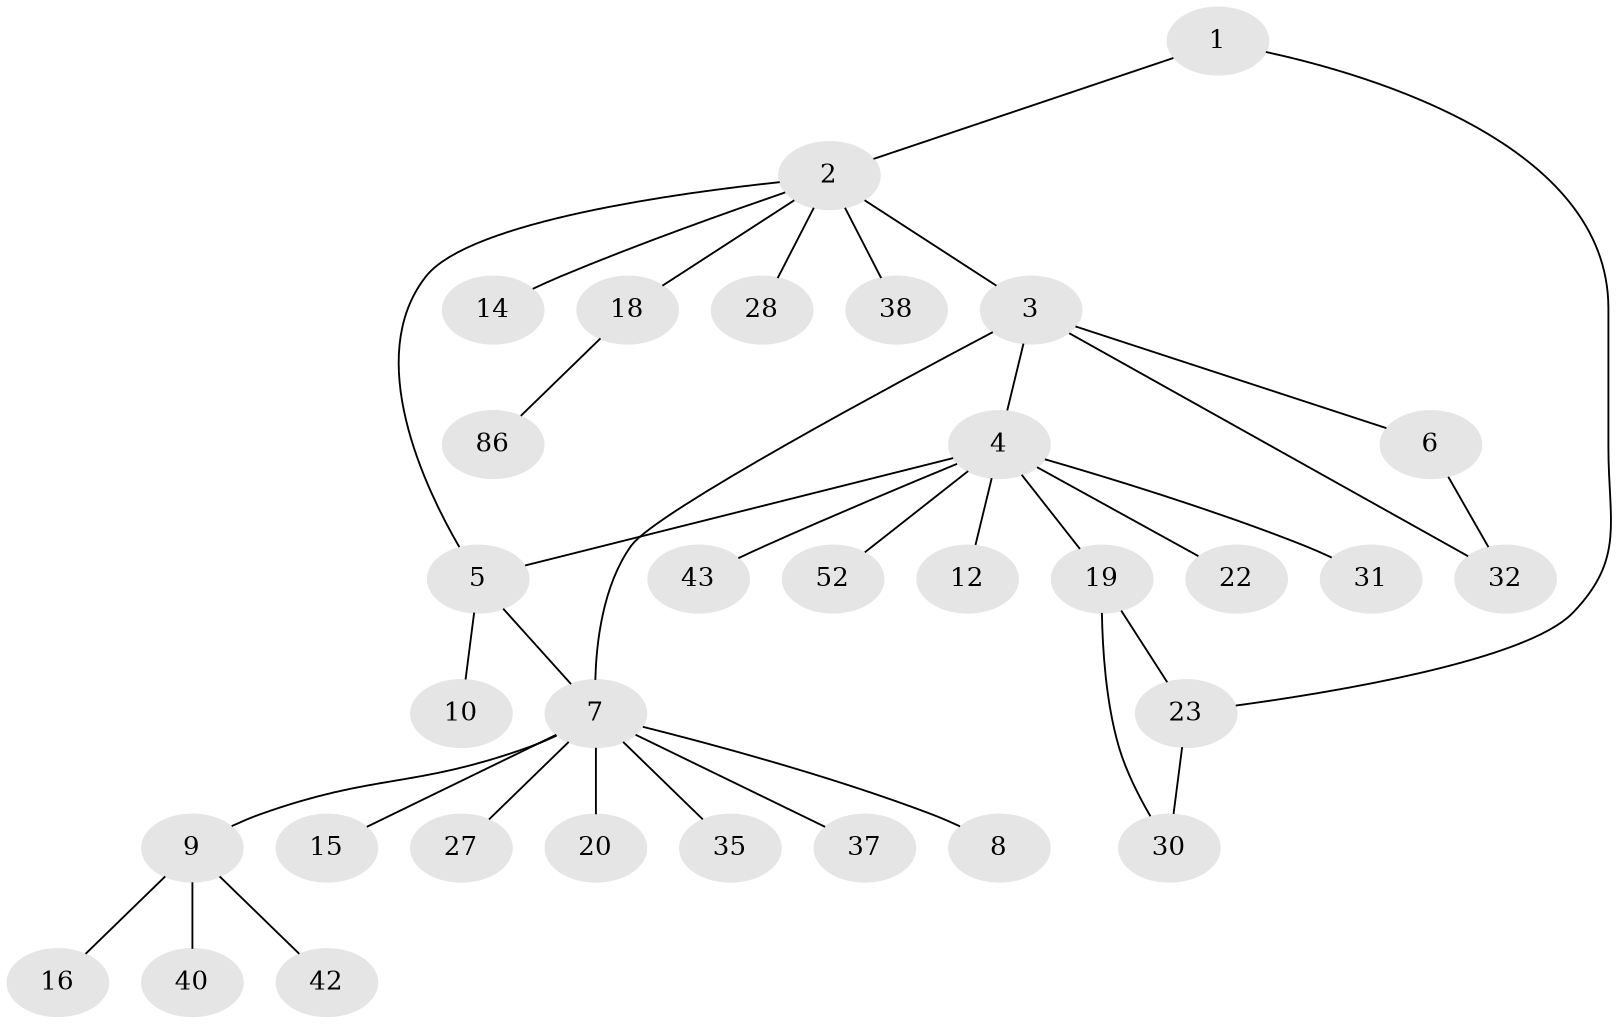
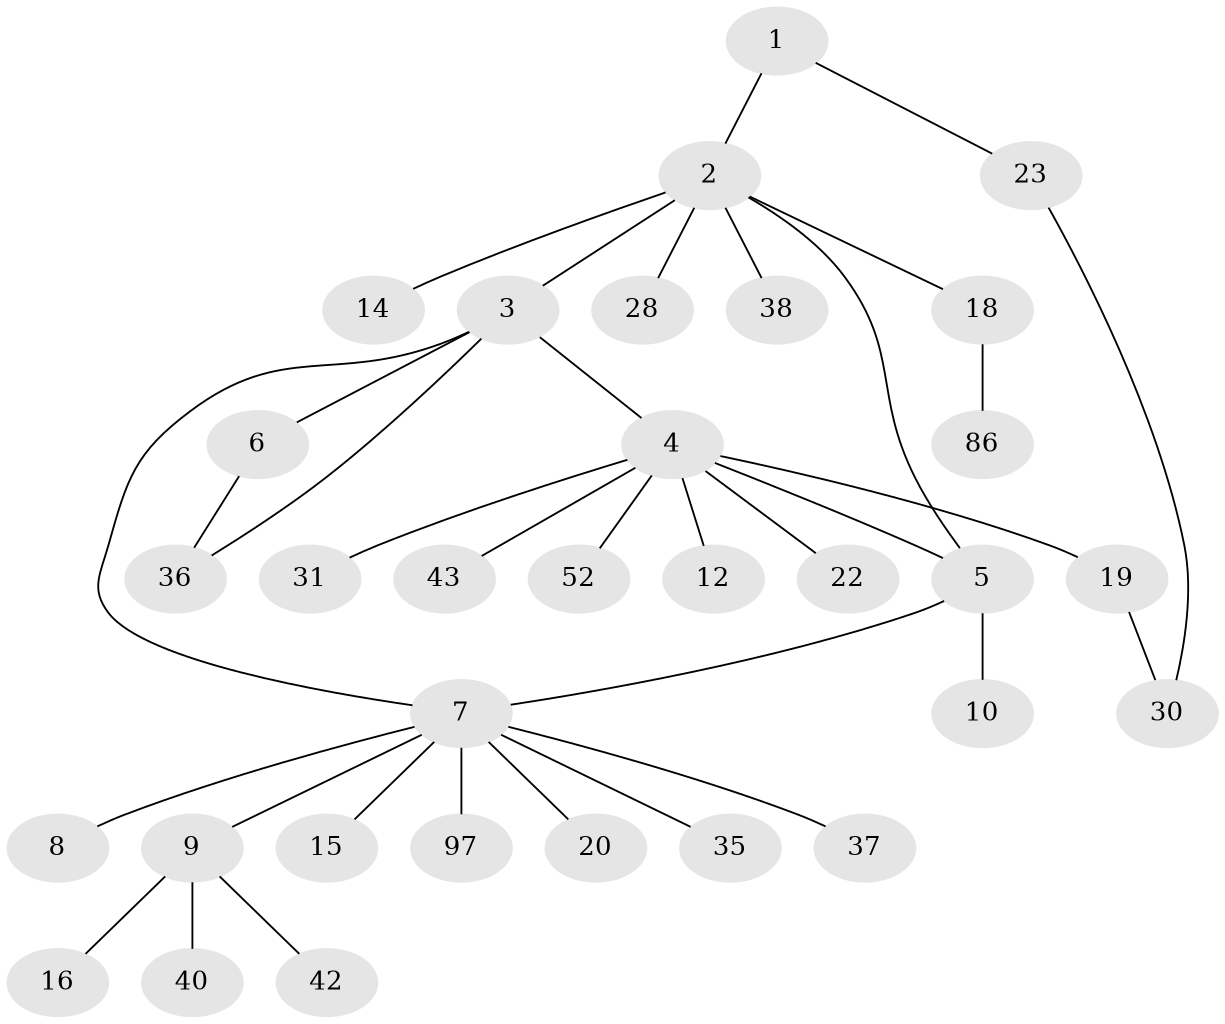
node "32": label "32" -> "36"
edge "19" -- "23": removed
node "27": label "27" -> "97"
